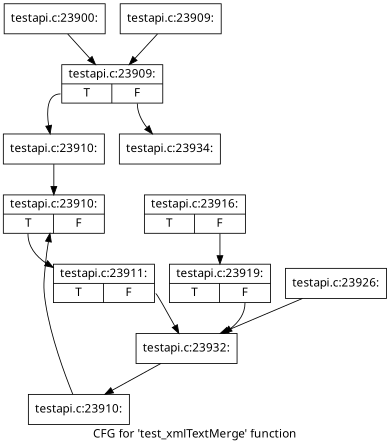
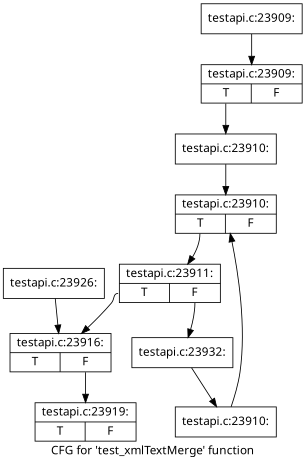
node "testapi.c:23900:": removed
node "testapi.c:23934:": removed
edge "testapi.c:23911:" -> "testapi.c:23916:": added
edge "testapi.c:23926:" -> "testapi.c:23932:": now "testapi.c:23926:" -> "testapi.c:23916:"
edge "testapi.c:23919:" -> "testapi.c:23932:": removed
